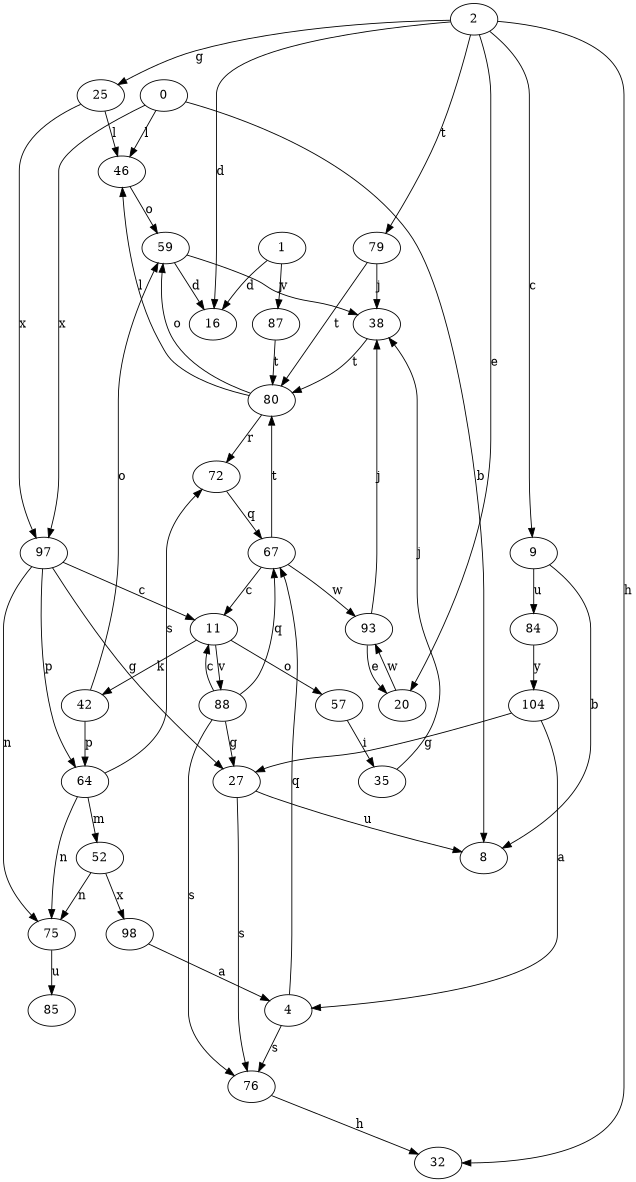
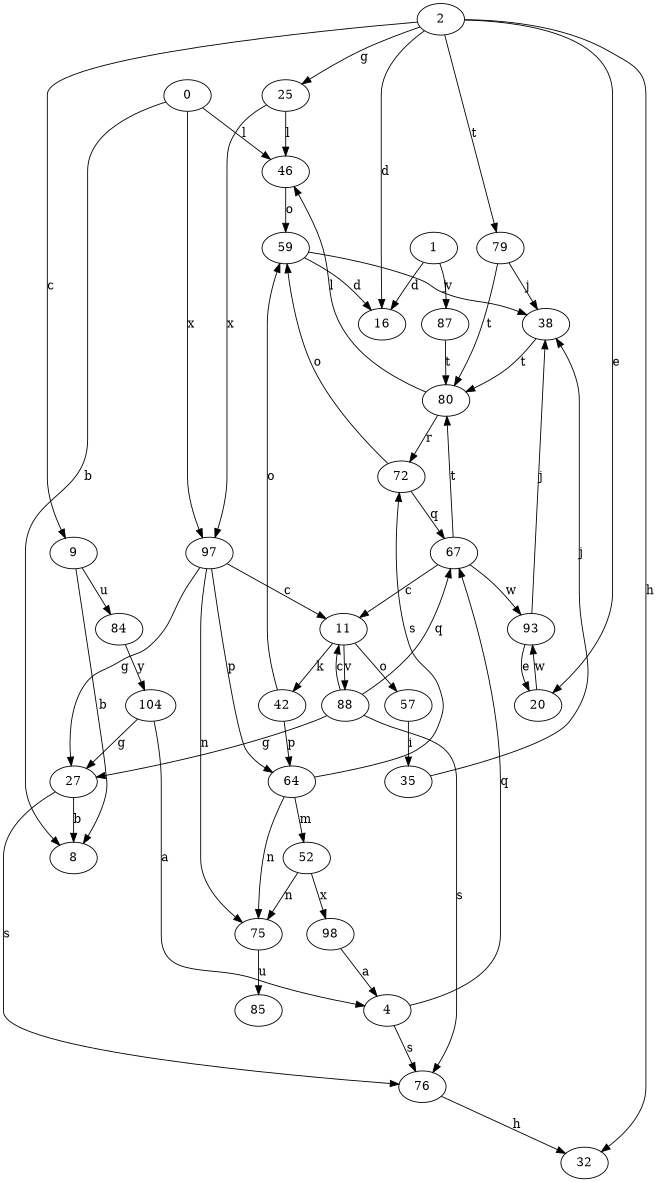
edge "80" -> "59": now "72" -> "59"
edge "27" -> "8": label "u" -> "b"
